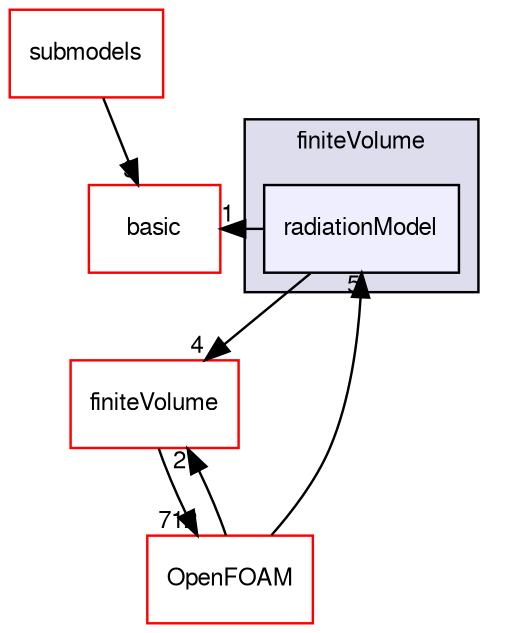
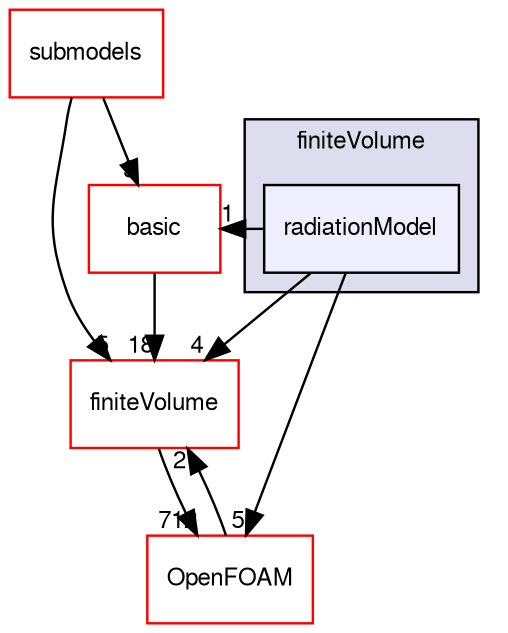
edge "submodels" -> "finiteVolume": added
edge "basic" -> "finiteVolume": added
edge "OpenFOAM" -> "radiationModel": reversed
